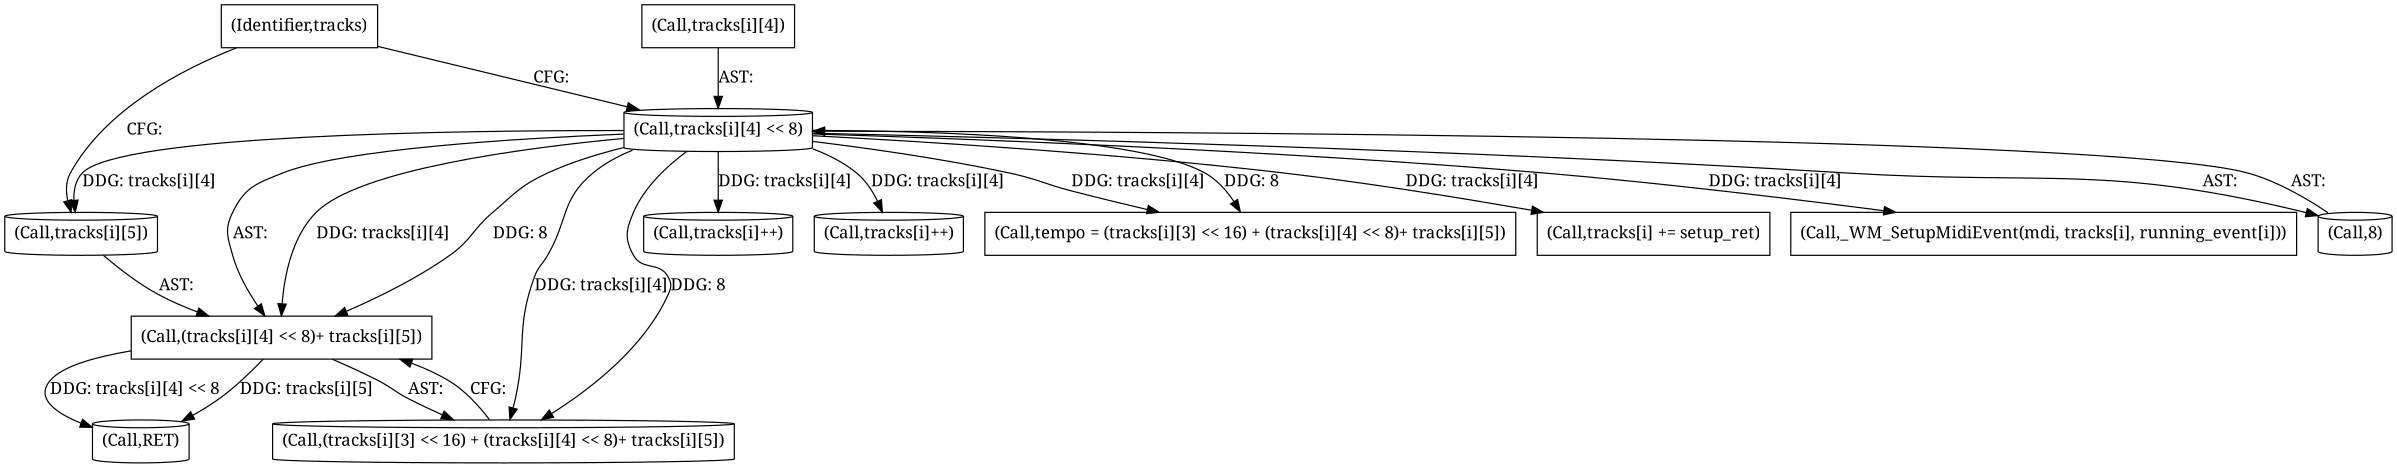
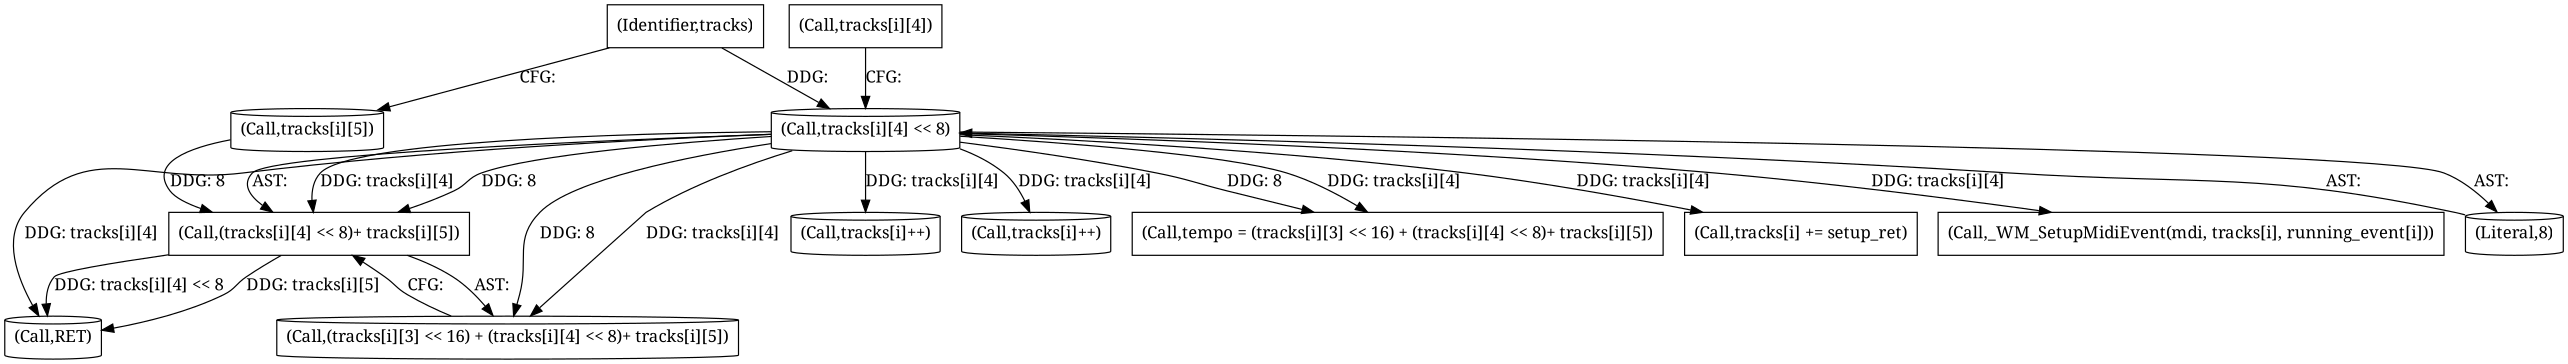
edge "(Identifier,tracks)" -> "(Call,tracks[i][4] << 8)": label "CFG: " -> "DDG: "
edge "(Call,tracks[i][4])" -> "(Call,tracks[i][4] << 8)": label "AST: " -> "CFG: "
edge "(Call,tracks[i][4] << 8)" -> "(Call,tracks[i][5])": now "(Call,tracks[i][4] << 8)" -> "(Call,RET)"
node "(Call,8)": label "(Call,8)" -> "(Literal,8)"
edge "(Call,tracks[i][5])" -> "(Call,(tracks[i][4] << 8)+ tracks[i][5])": label "AST: " -> "DDG: 8"
